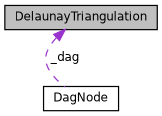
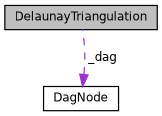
edge "DagNode" -> "DelaunayTriangulation": reversed
